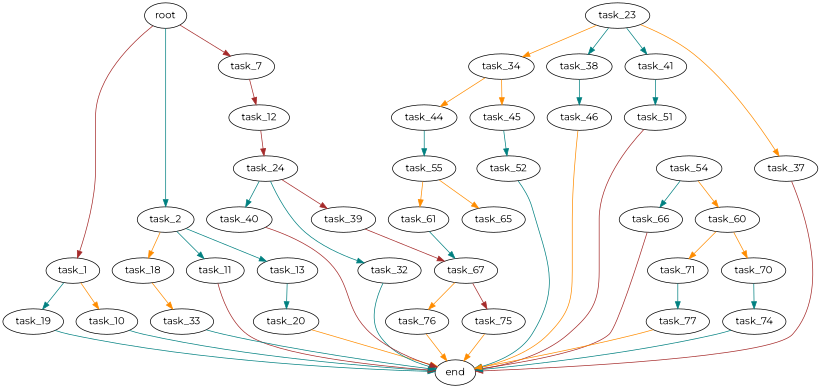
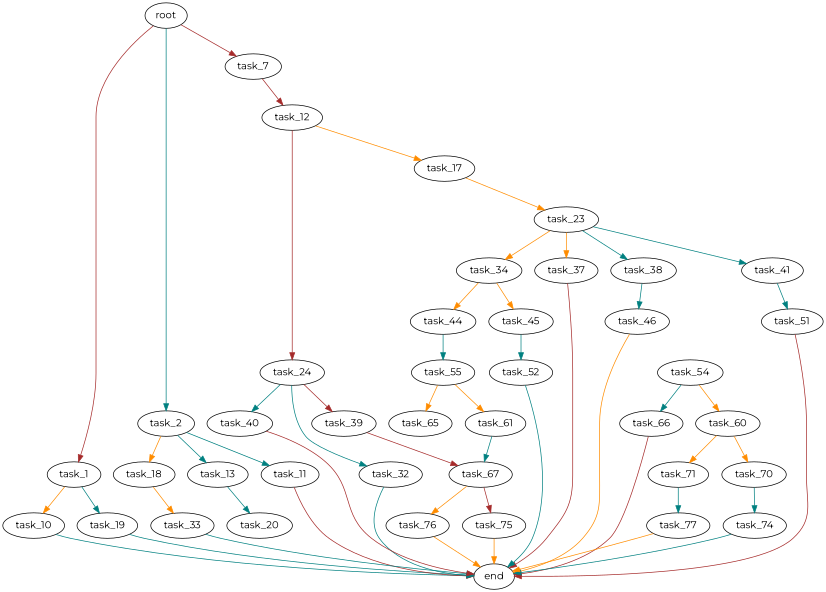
node "task_17": added
edge "task_20" -> "end": removed
